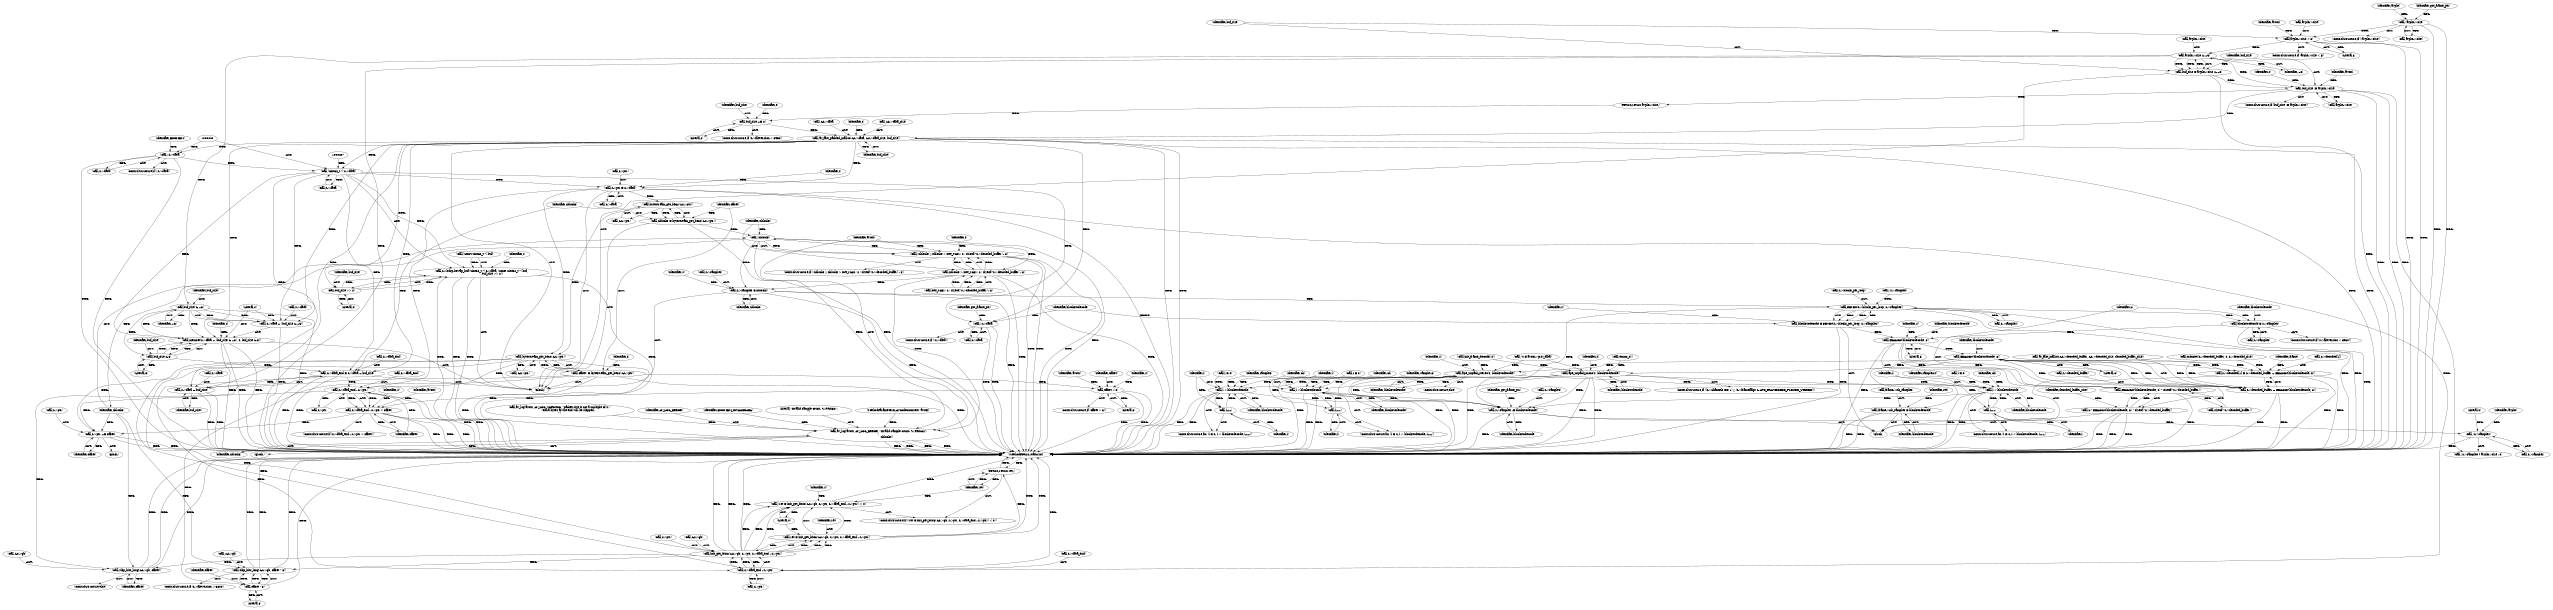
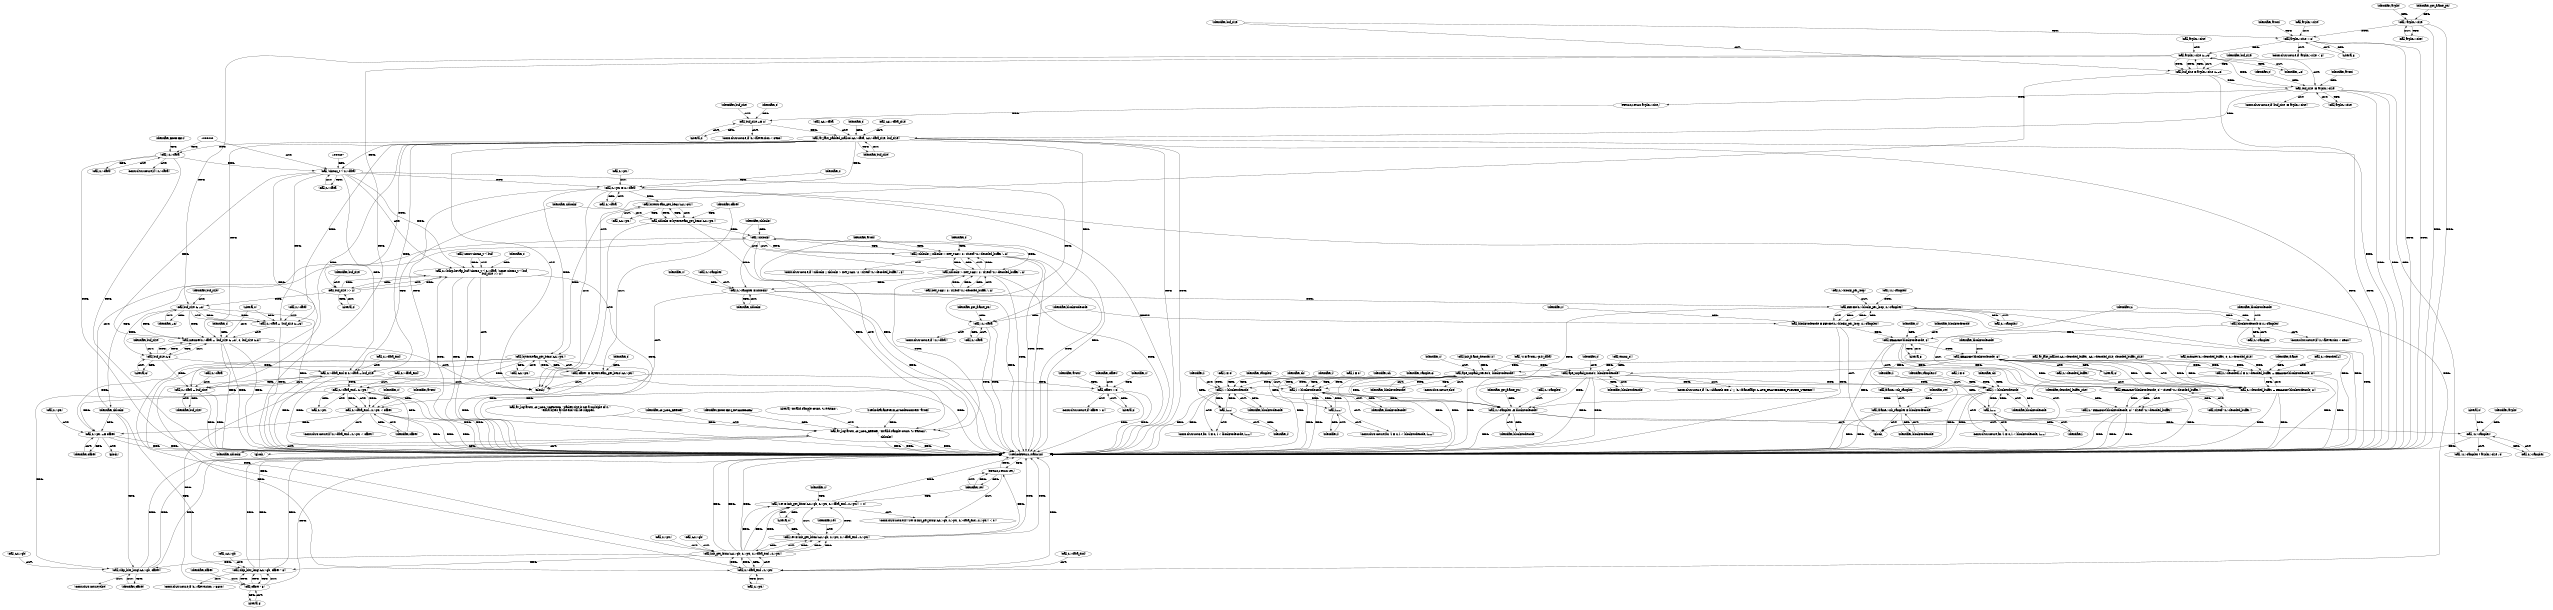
node "(ControlStructure,if (!avpkt->size))": removed
edge "(Call,buf_size != avpkt->size)" -> "(Call,!s->samples ? avpkt->size : 0)": label "DDG: " -> "CFG: "
edge "(Call,buf_size >> 2)" -> "(Call,buf_size & ~3)": added, label "DDG:"
edge "(Call,s->samples = nblocks)" -> "(Call,FFMIN(s->blocks_per_loop, s->samples))": label "CFG: " -> "DDG: "
edge "(Call,*s = avctx->priv_data)" -> "(Call,ape_unpack_mono(s, blockstodecode))": removed, label "DDG:"
edge "(Call,buf_size & 3)" -> "(Call,s->data + buf_size)": added, label "DDG:"
